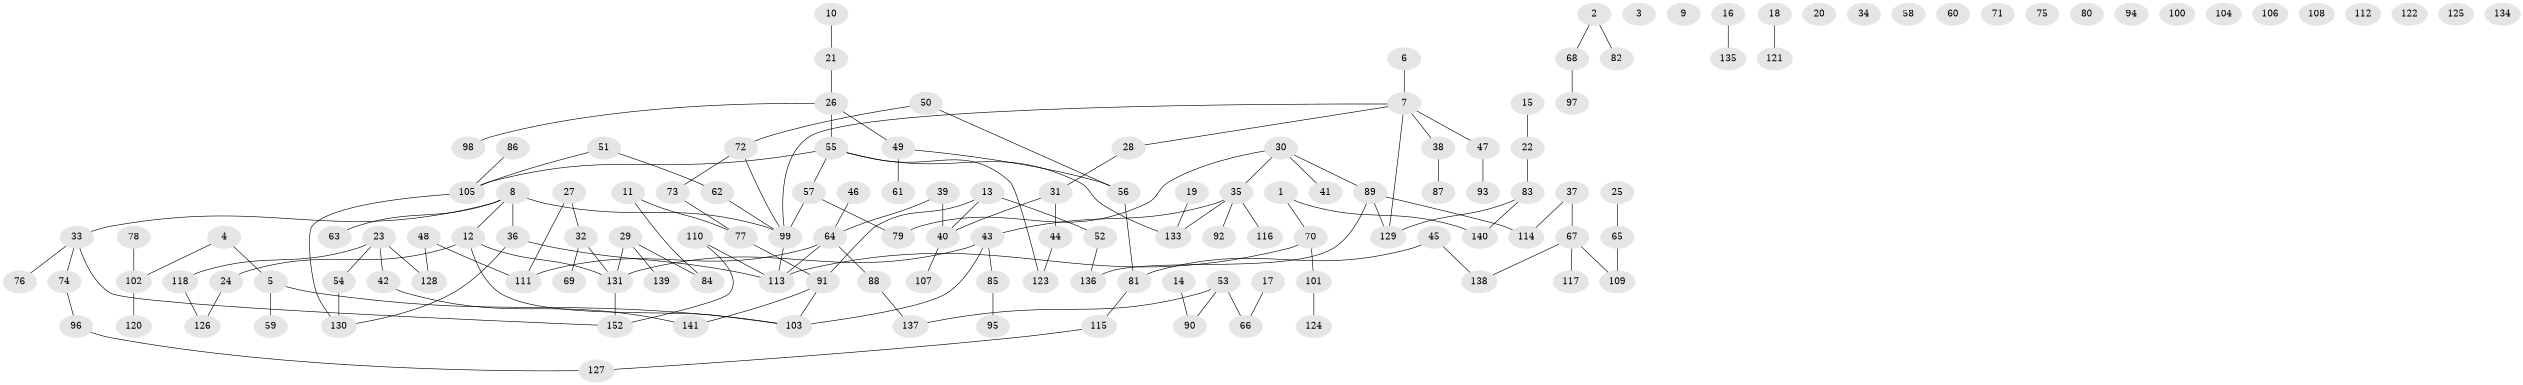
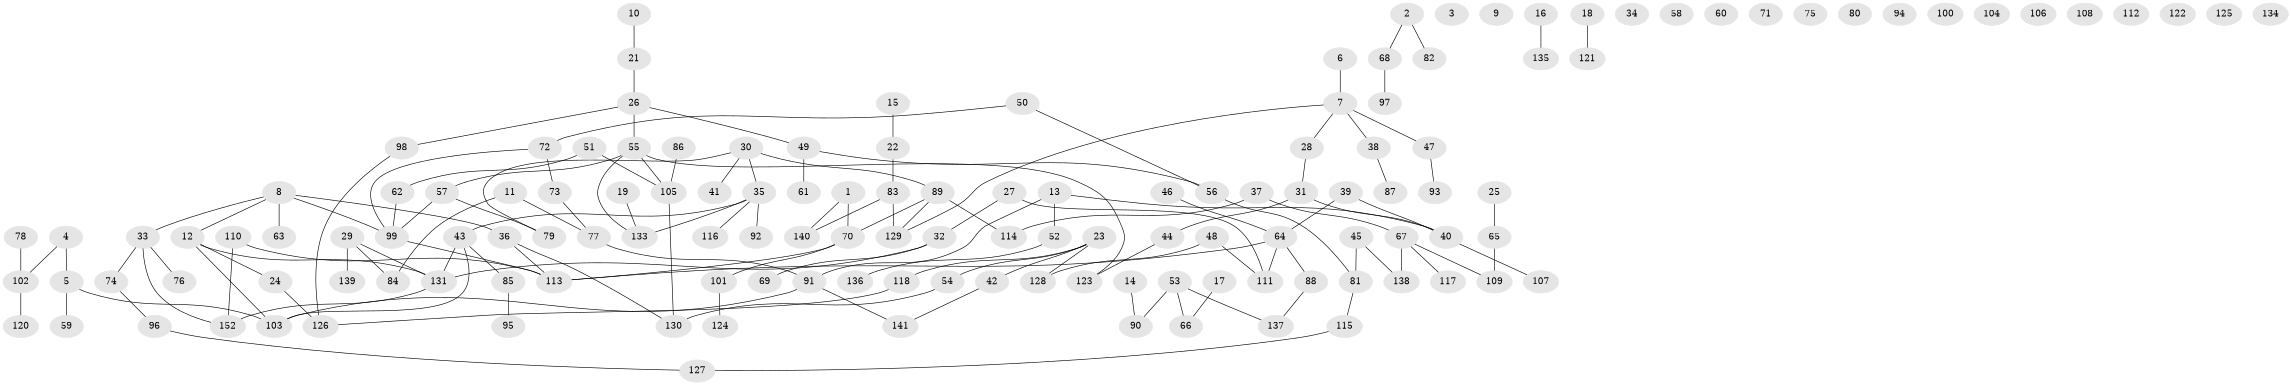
node "20": removed
edge "7" -- "99": removed
edge "98" -- "126": added
edge "89" -- "136": now "89" -- "70"
